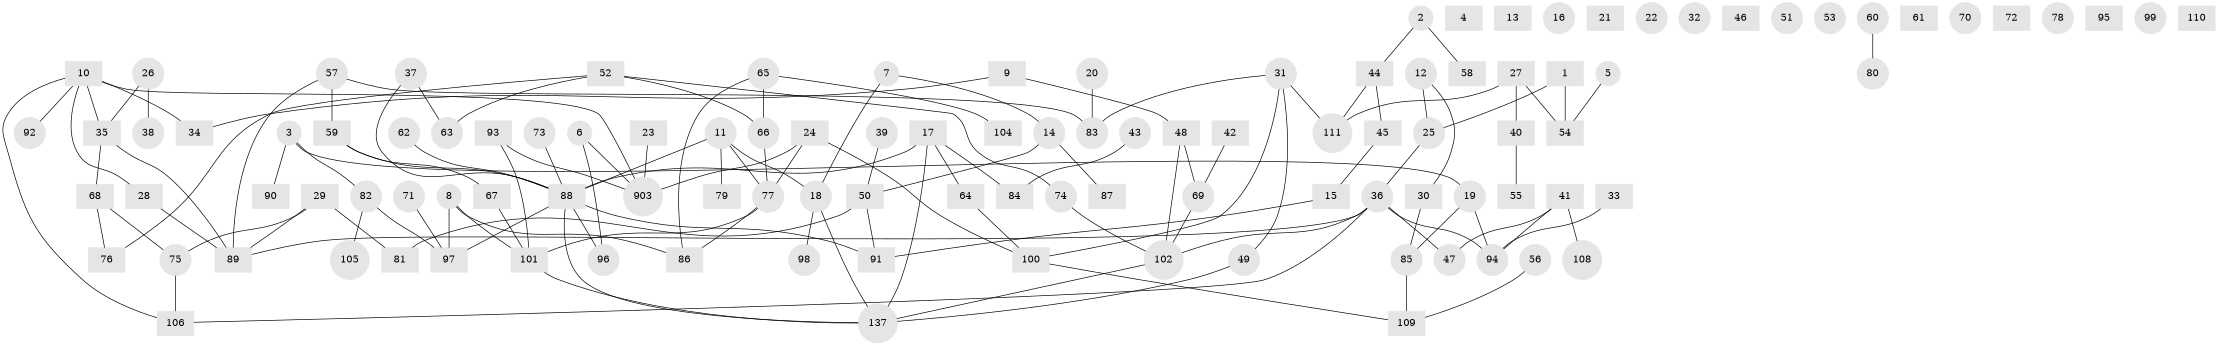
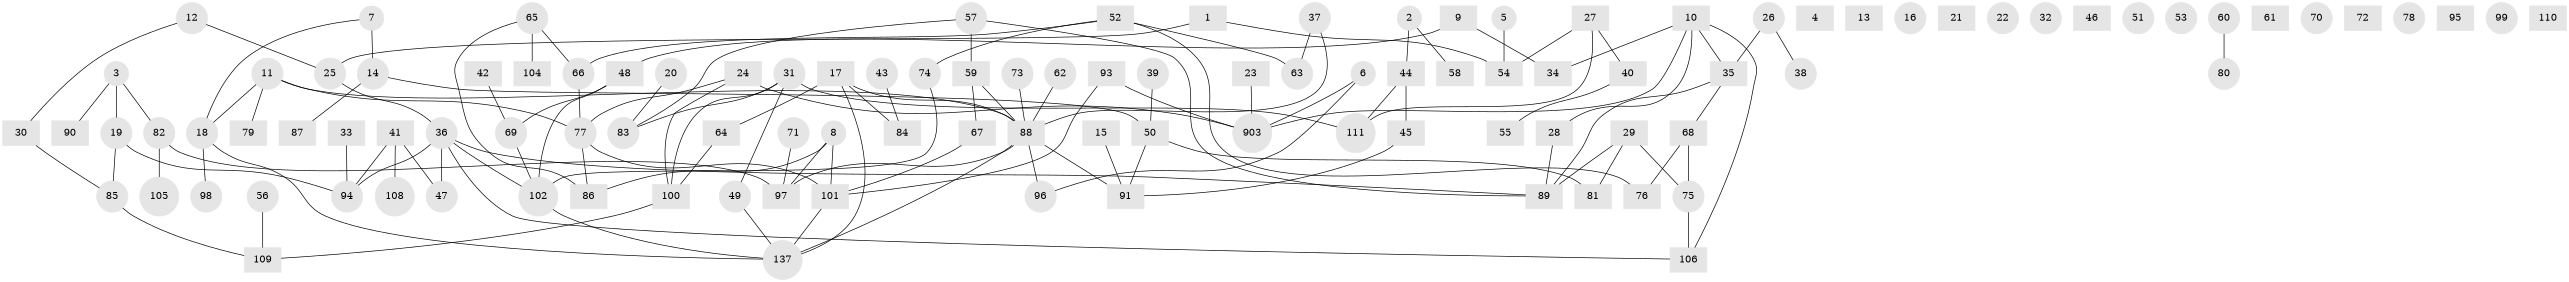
node "92": removed
edge "45" -- "15": now "45" -- "91"
